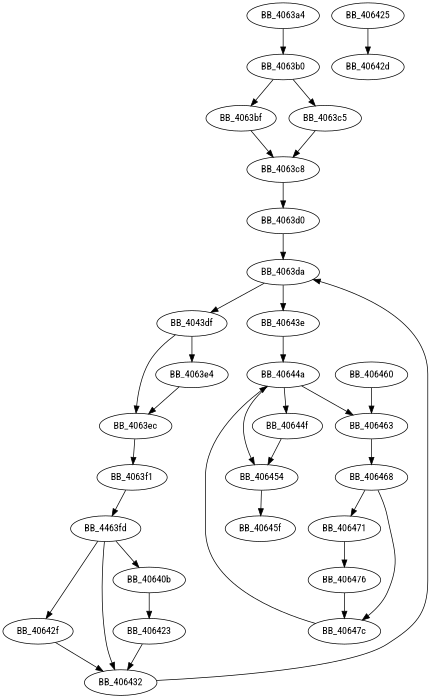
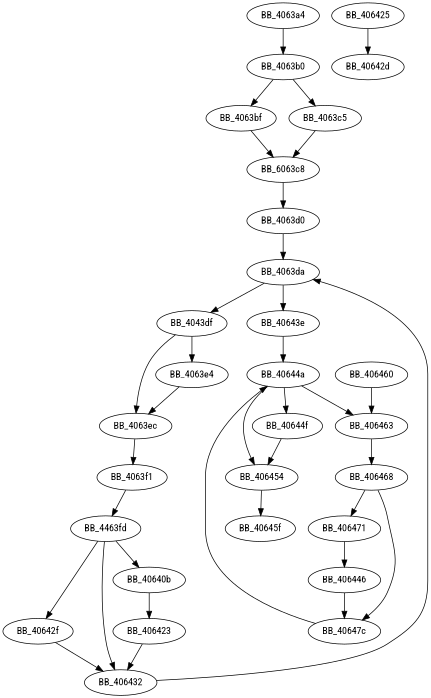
node "BB_4063c8": label "BB_4063c8" -> "BB_6063c8"
node "BB_406476": label "BB_406476" -> "BB_406446"
